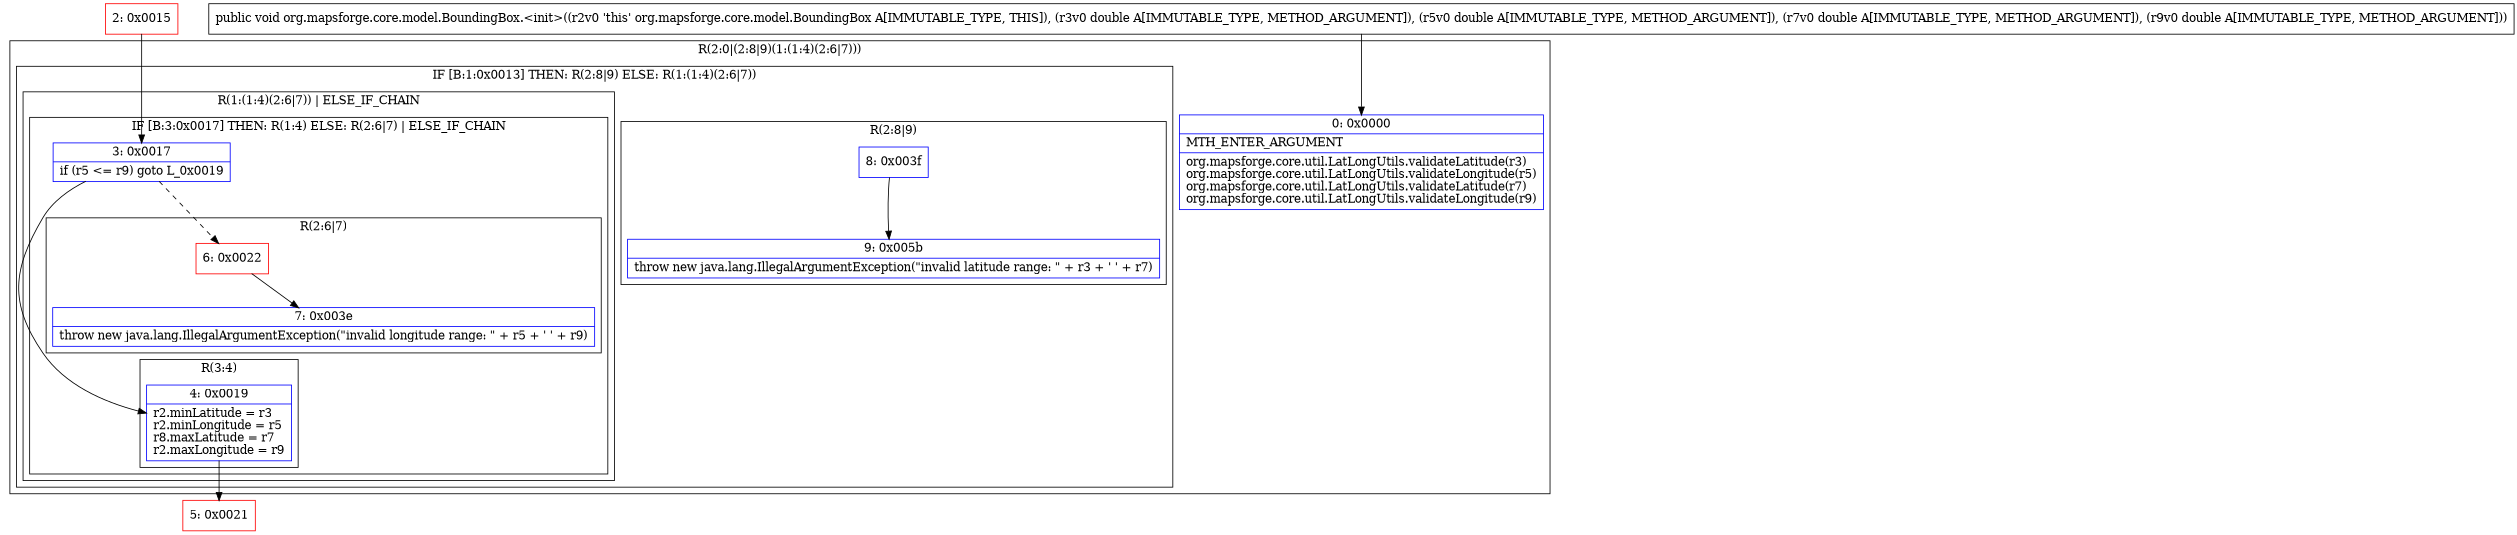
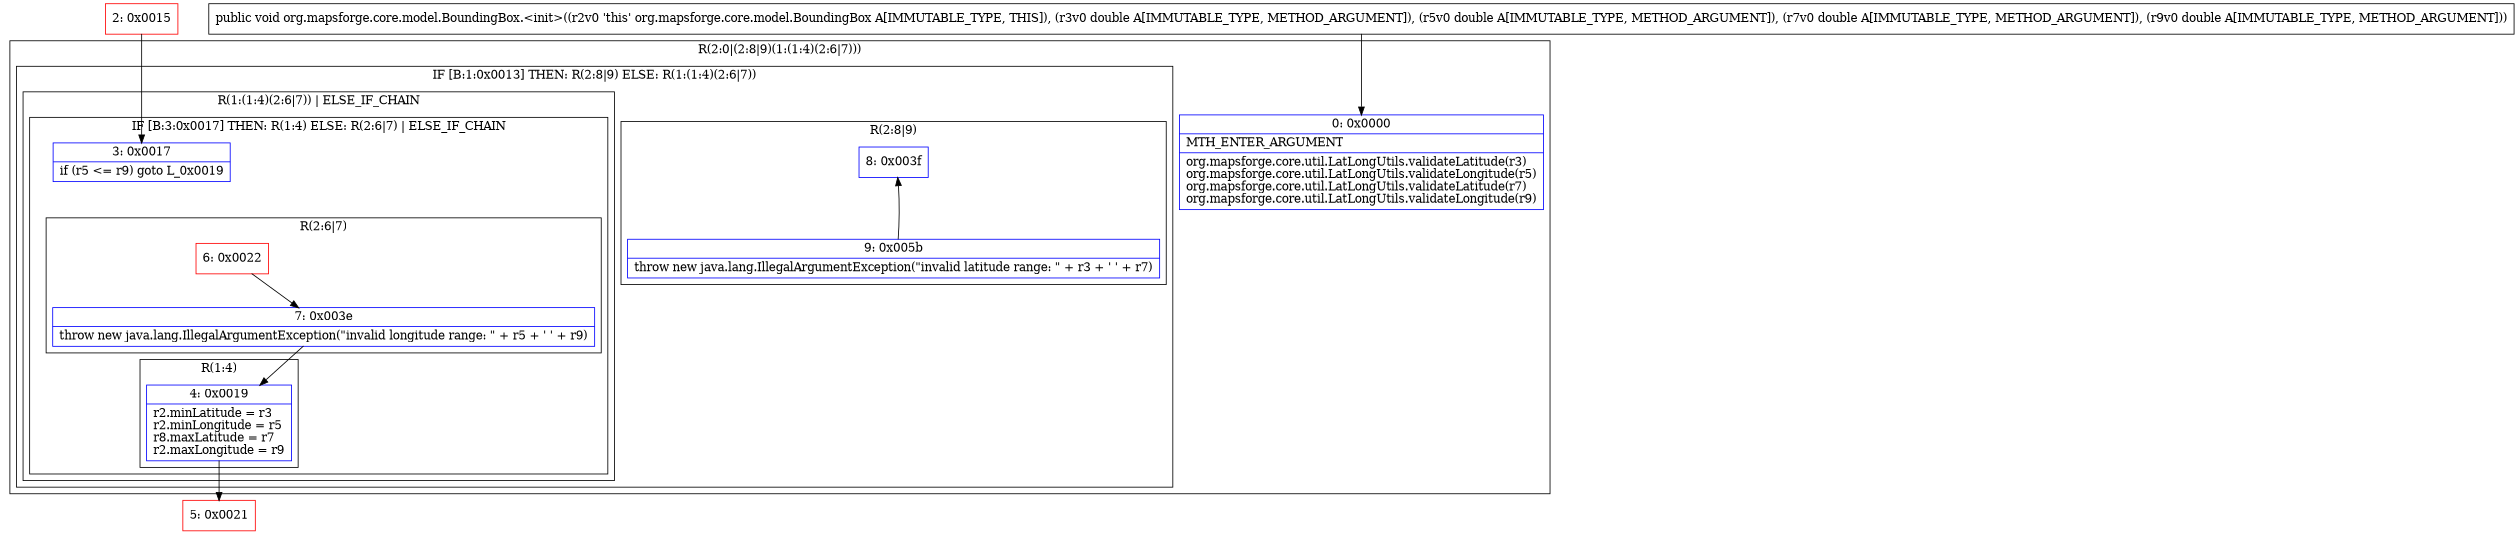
edge "8: 0x003f" -> "9: 0x005b": reversed
edge "3: 0x0017" -> "6: 0x0022": removed
edge "3: 0x0017" -> "4: 0x0019": now "7: 0x003e" -> "4: 0x0019"
cluster "R(3:4)": label "R(3:4)" -> "R(1:4)"
